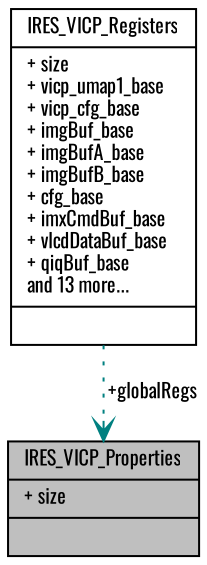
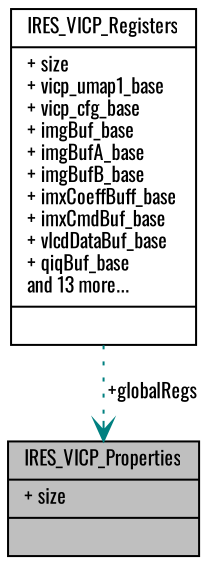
node "IRES_VICP_Registers": text "+ cfg_base" -> "+ imxCoeffBuff_base"
